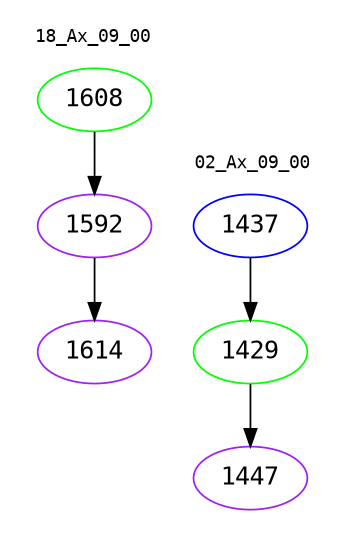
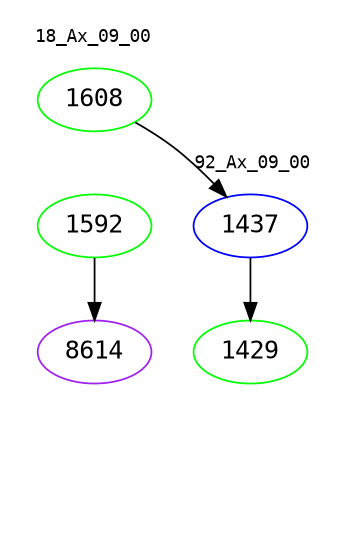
edge "1608" -> "1592": now "1608" -> "1437"
cluster "02_Ax_09_00": label "02_Ax_09_00" -> "92_Ax_09_00"
node "1592": color purple -> green
node "1614": label "1614" -> "8614"
node "1447": removed
